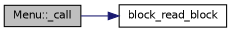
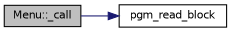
node "block_read_block": label "block_read_block" -> "pgm_read_block"
